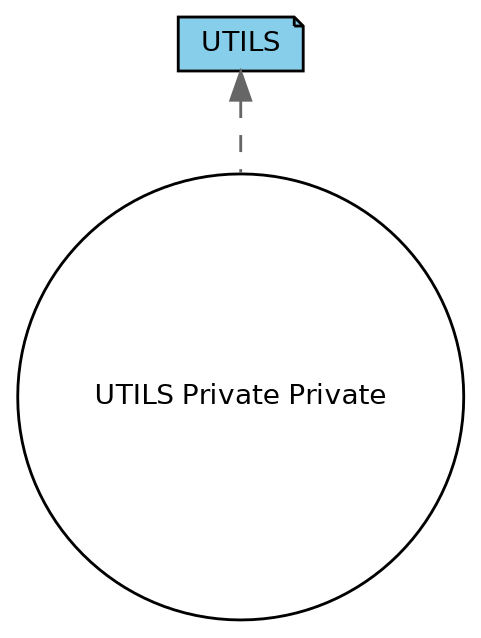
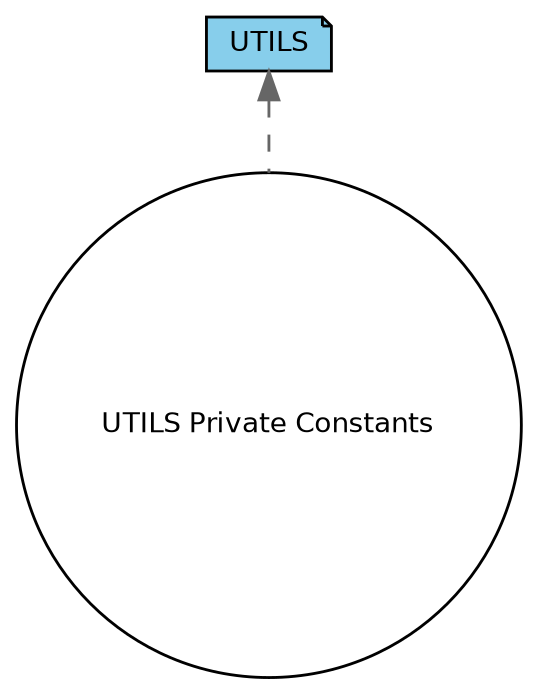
node "UTILS Private Private": label "UTILS Private Private" -> "UTILS Private Constants"
